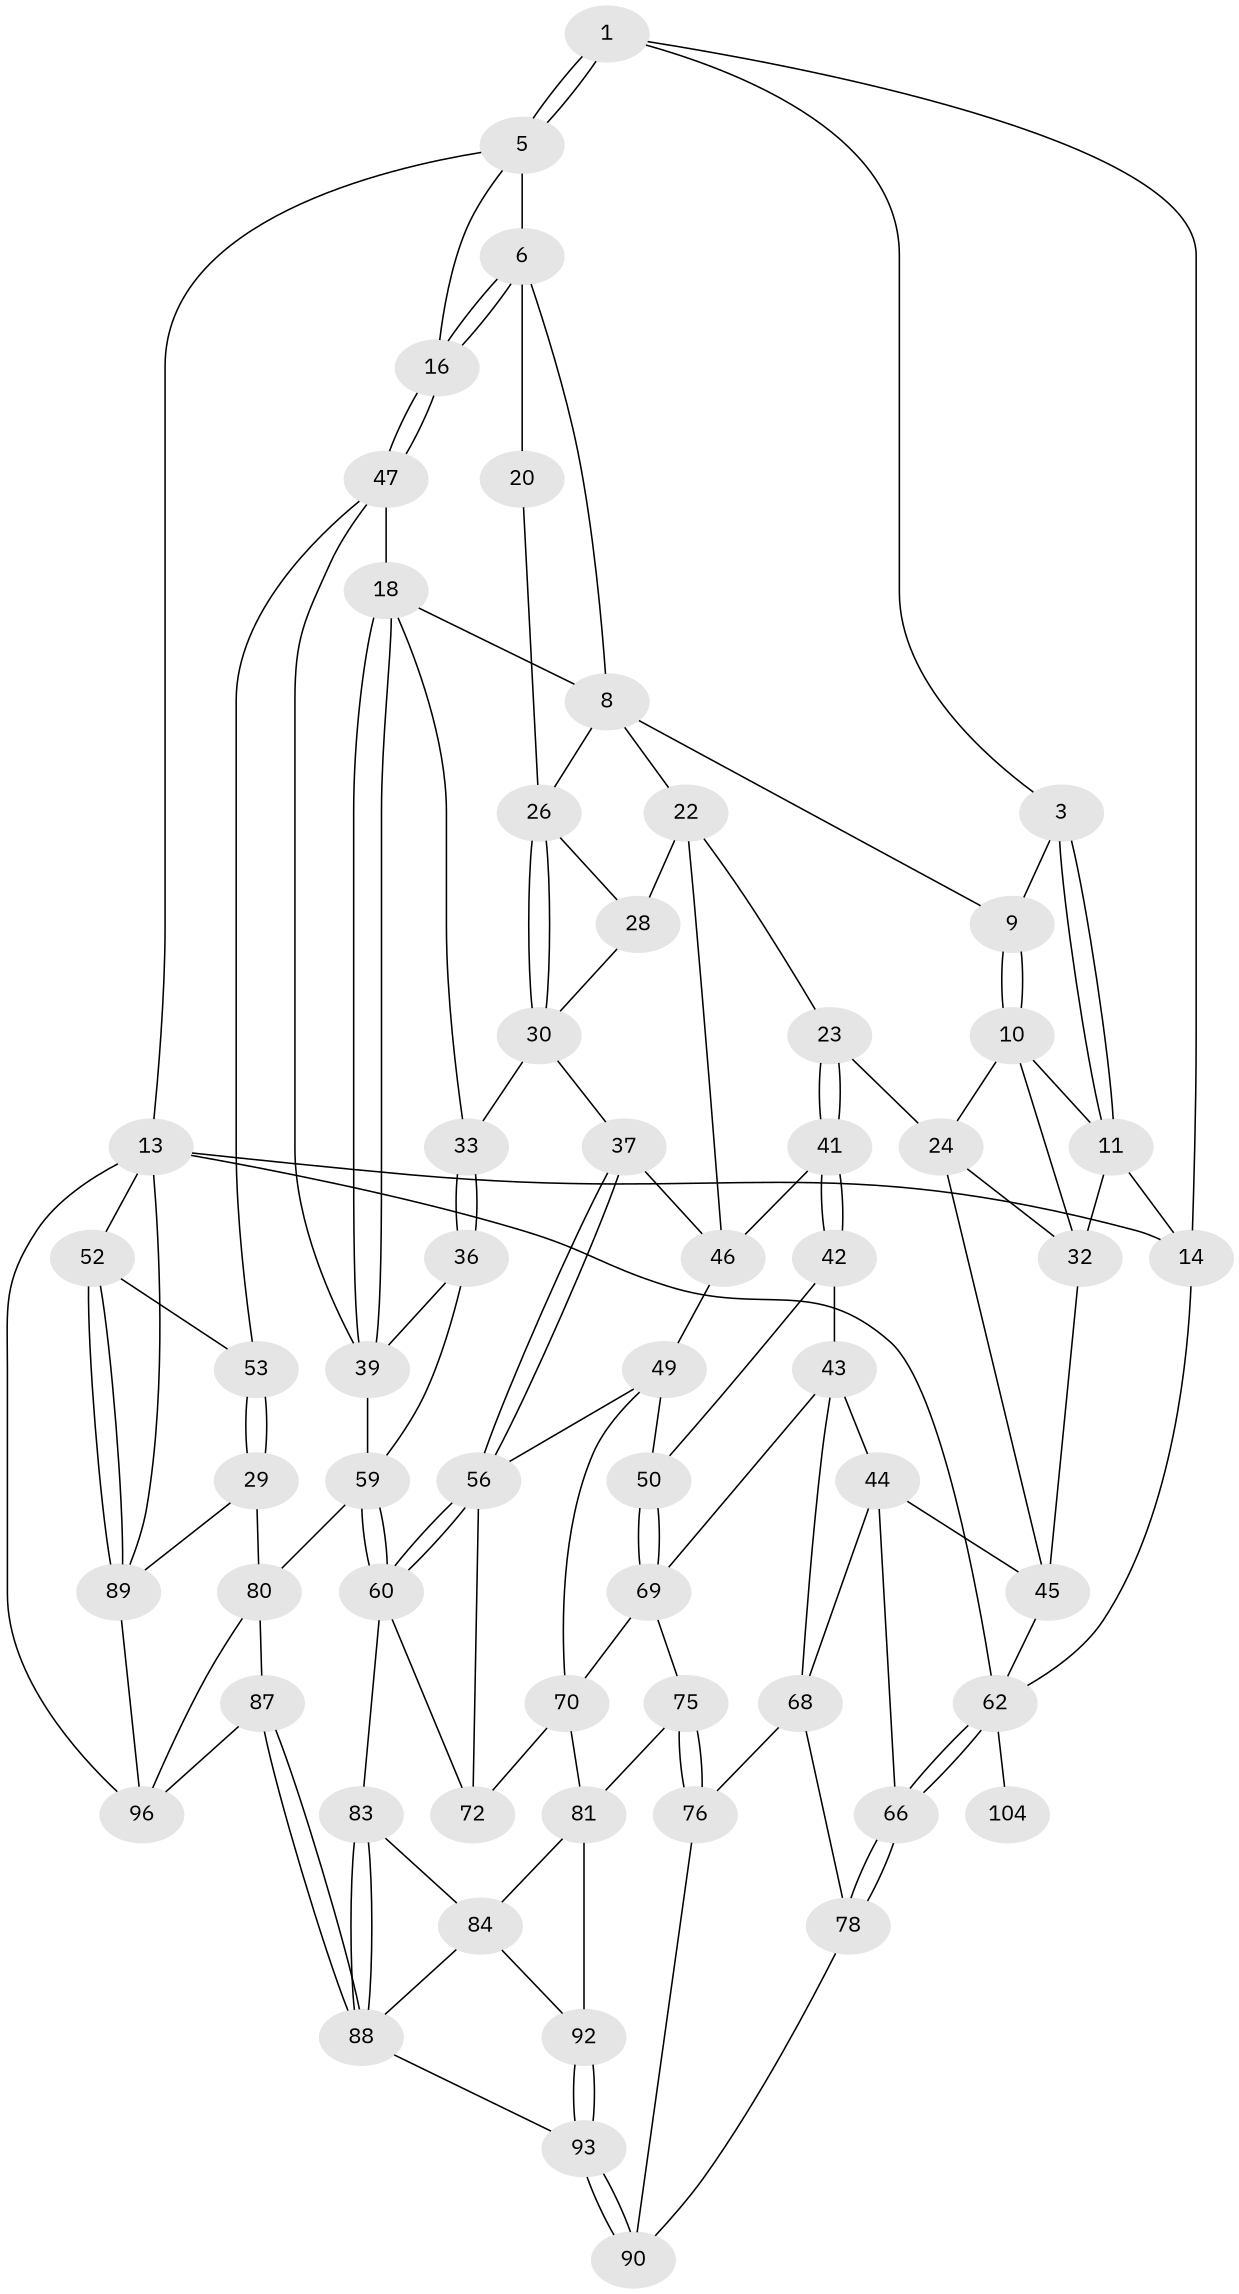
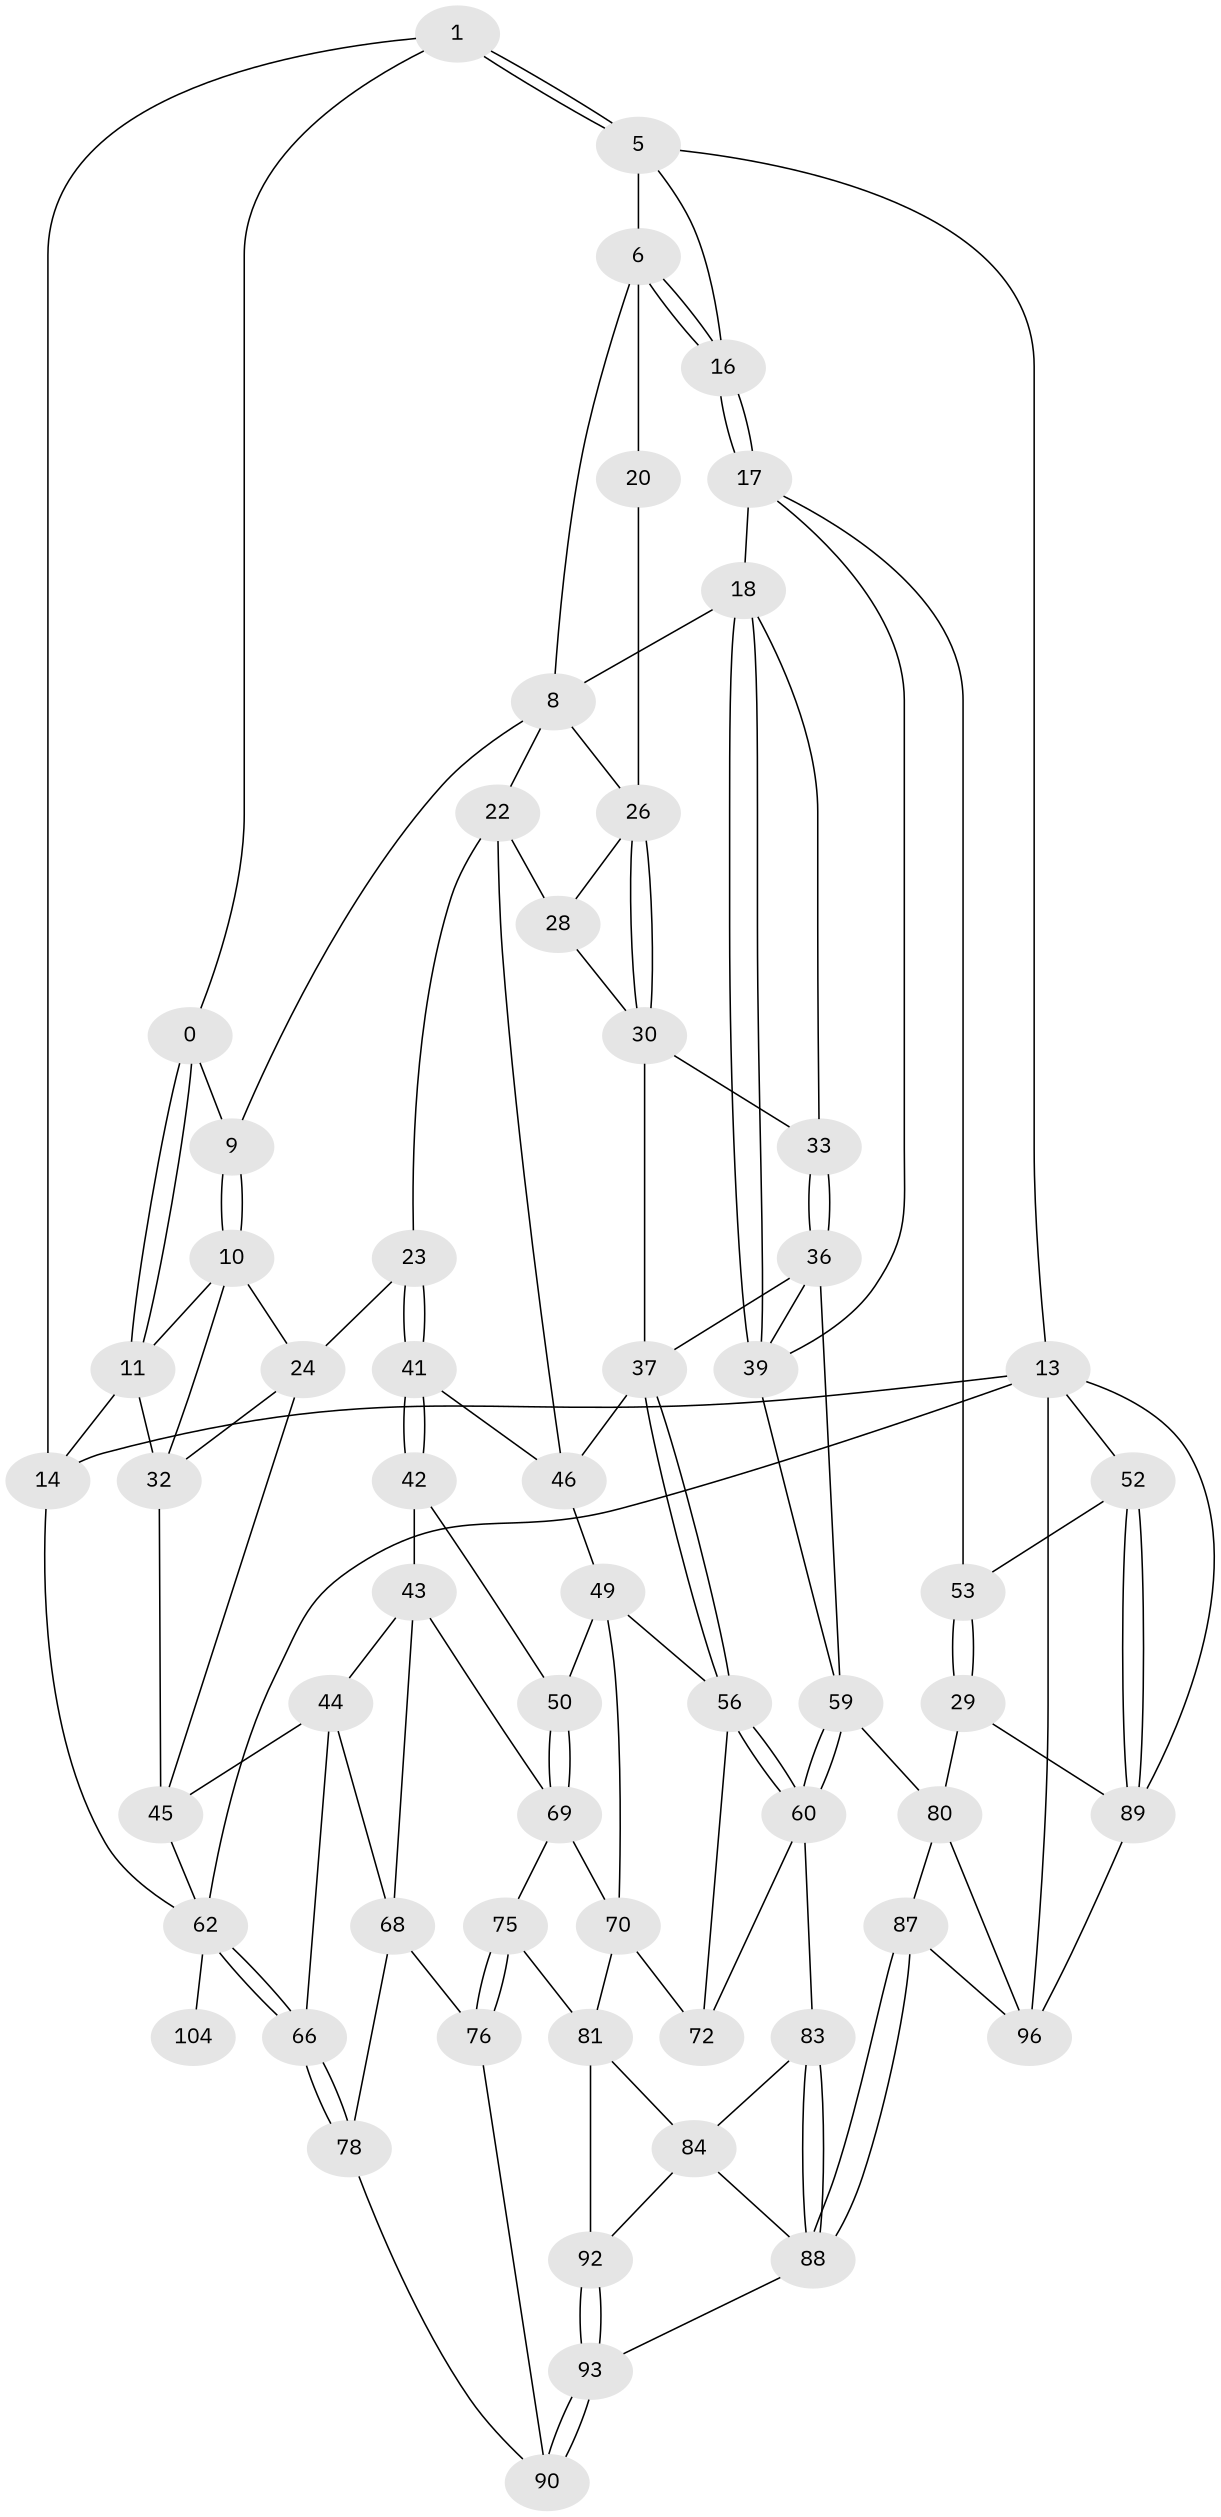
node "47": label "47" -> "17"
node "3": label "3" -> "0"
edge "36" -- "37": added
